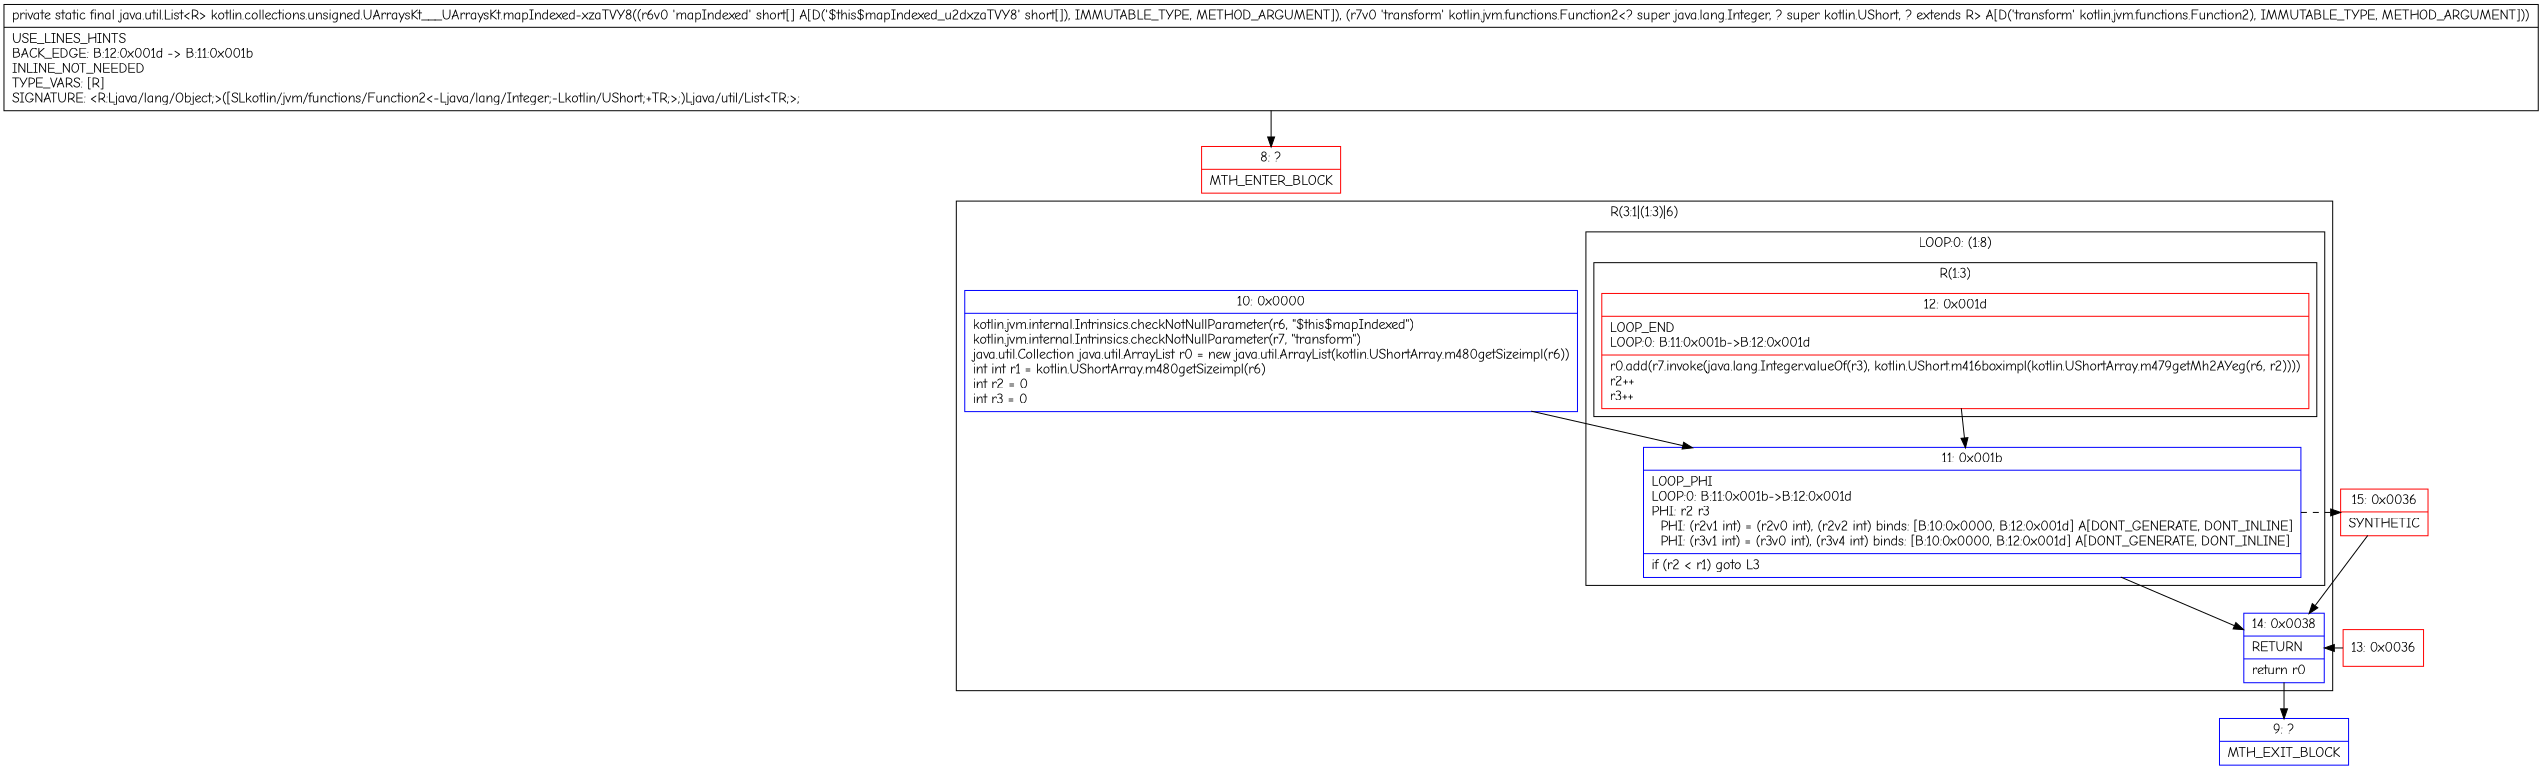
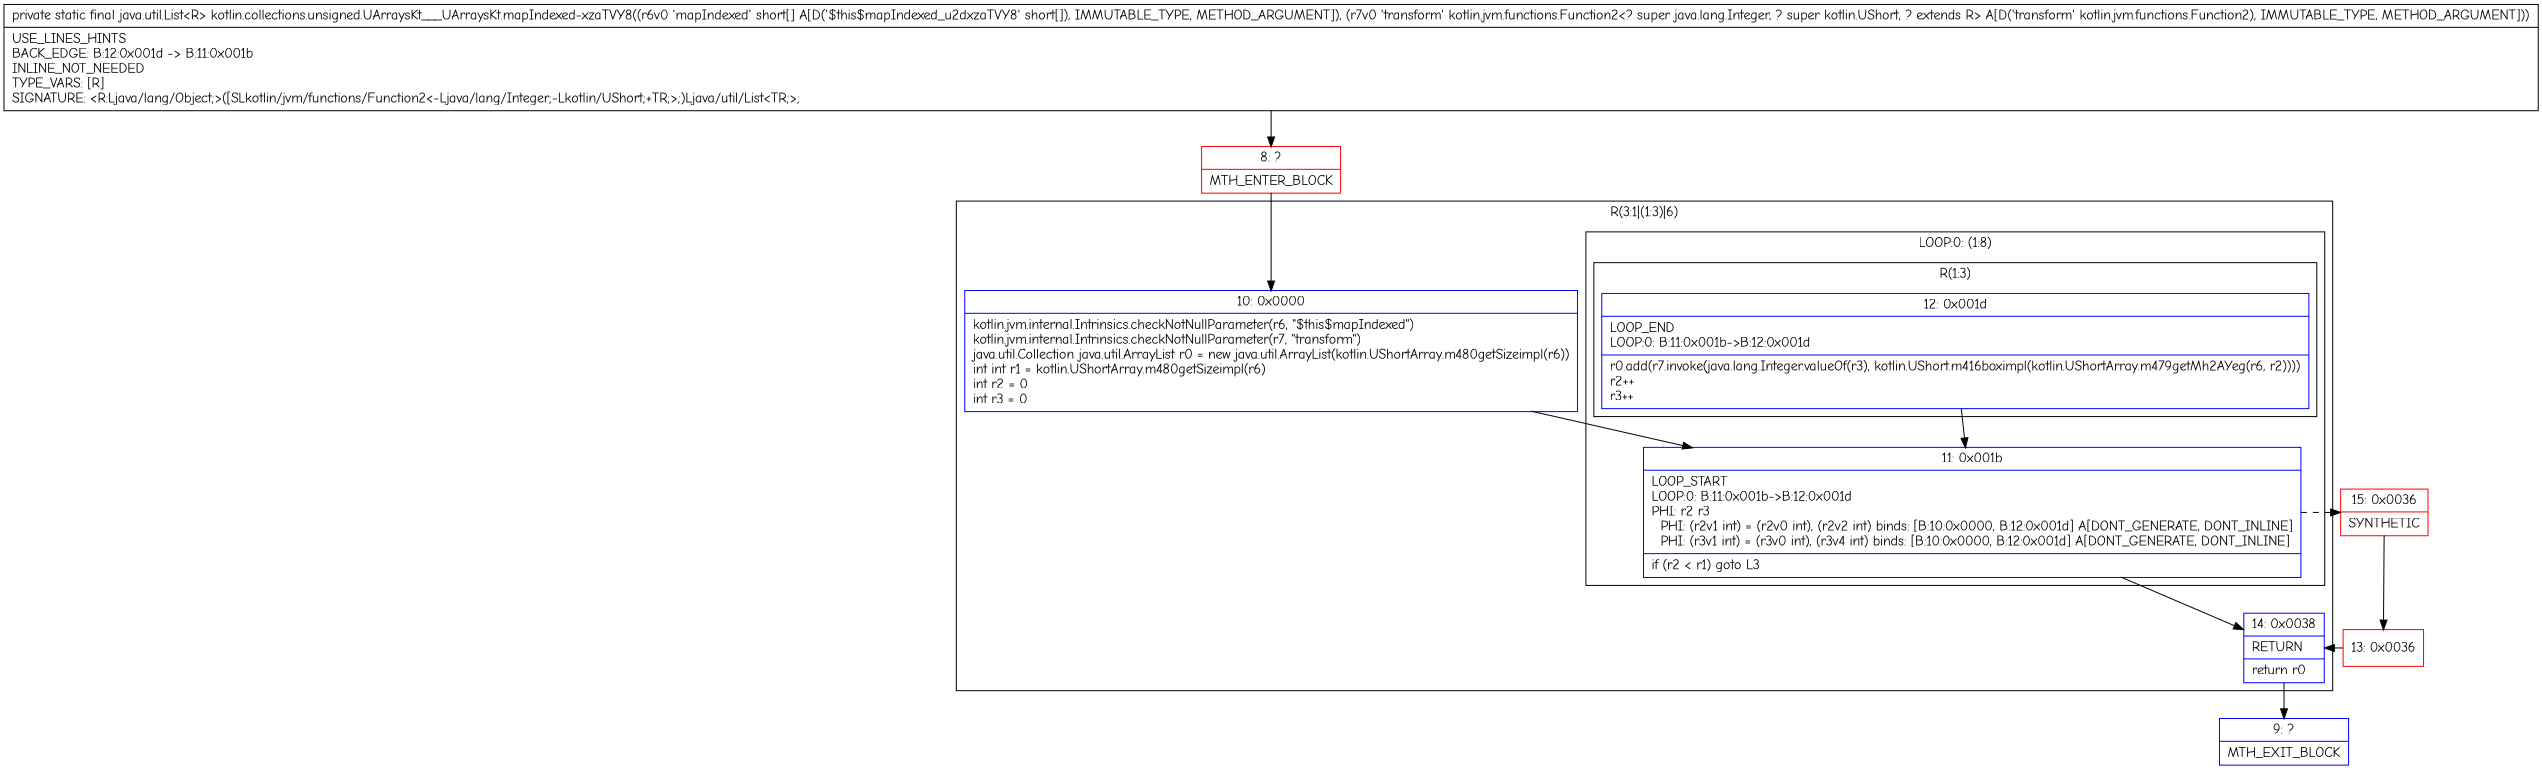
edge "8: ?" -> "10: 0x0000": added
node "12: 0x001d": color red -> blue
node "11: 0x001b": text "LOOP_PHI" -> "LOOP_START"
edge "15: 0x0036" -> "14: 0x0038": now "15: 0x0036" -> "13: 0x0036"
